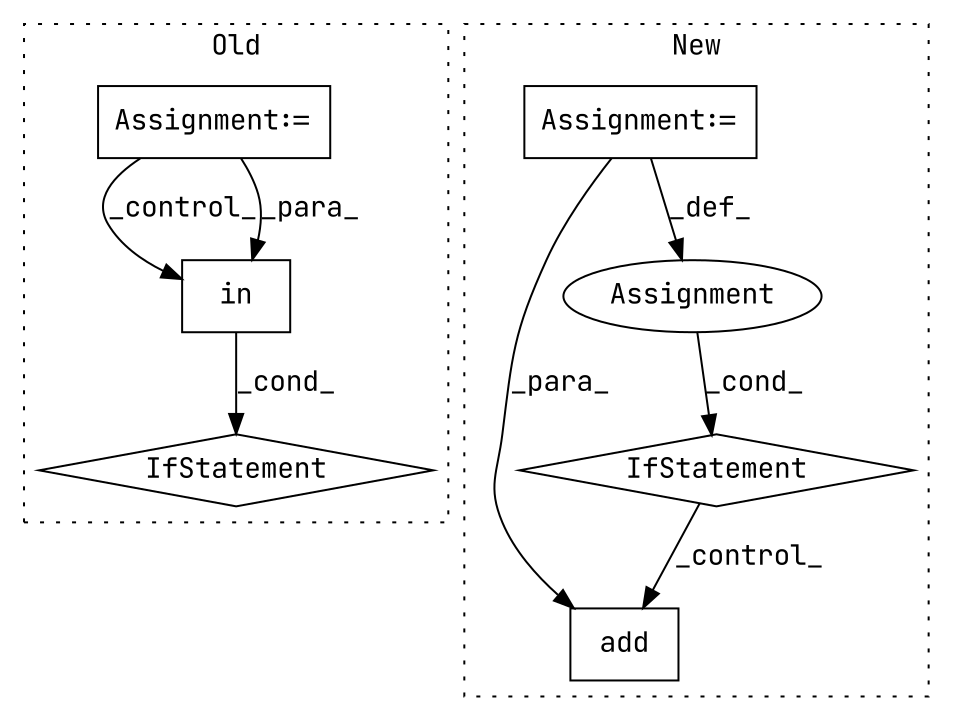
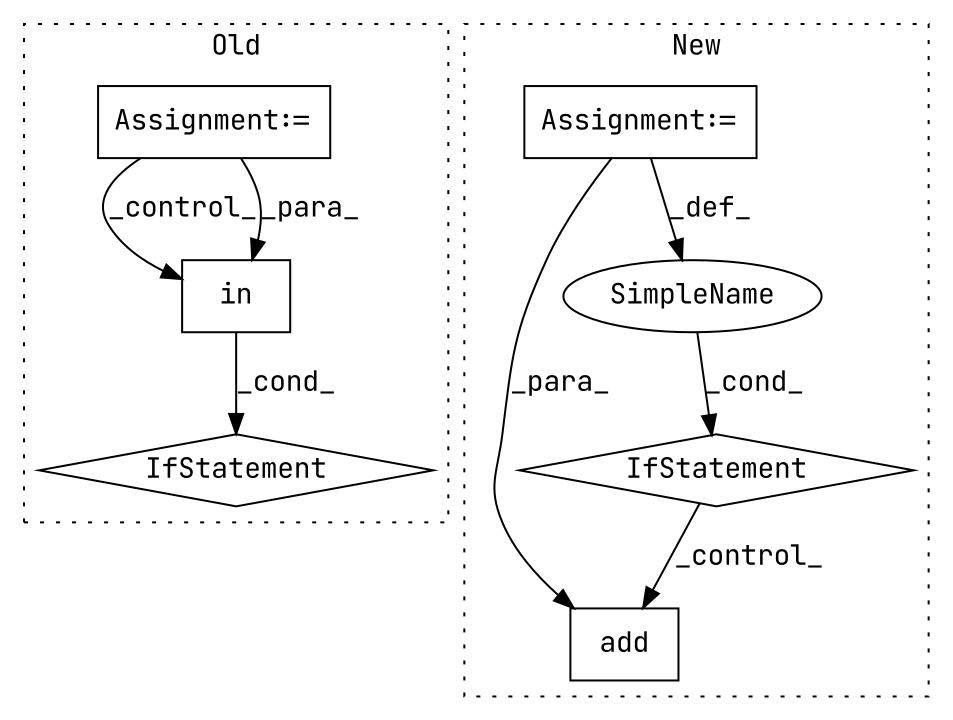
node "Assignment": label "Assignment" -> "SimpleName"
